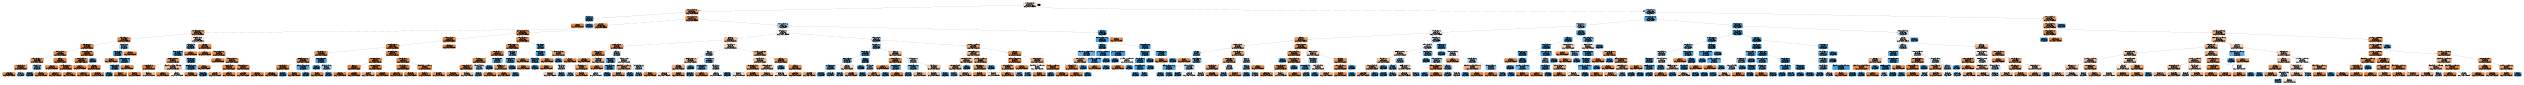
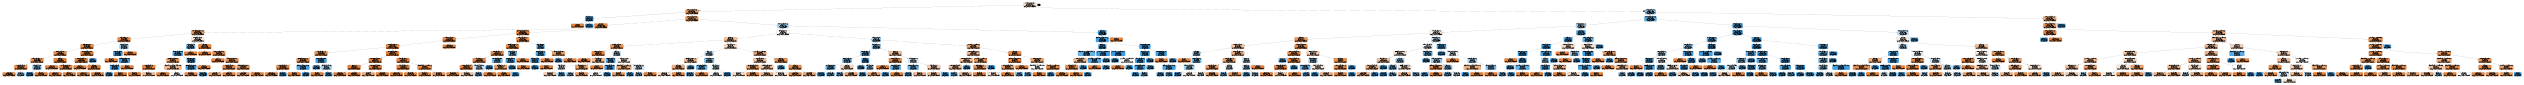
node "gini = 0.364": removed
